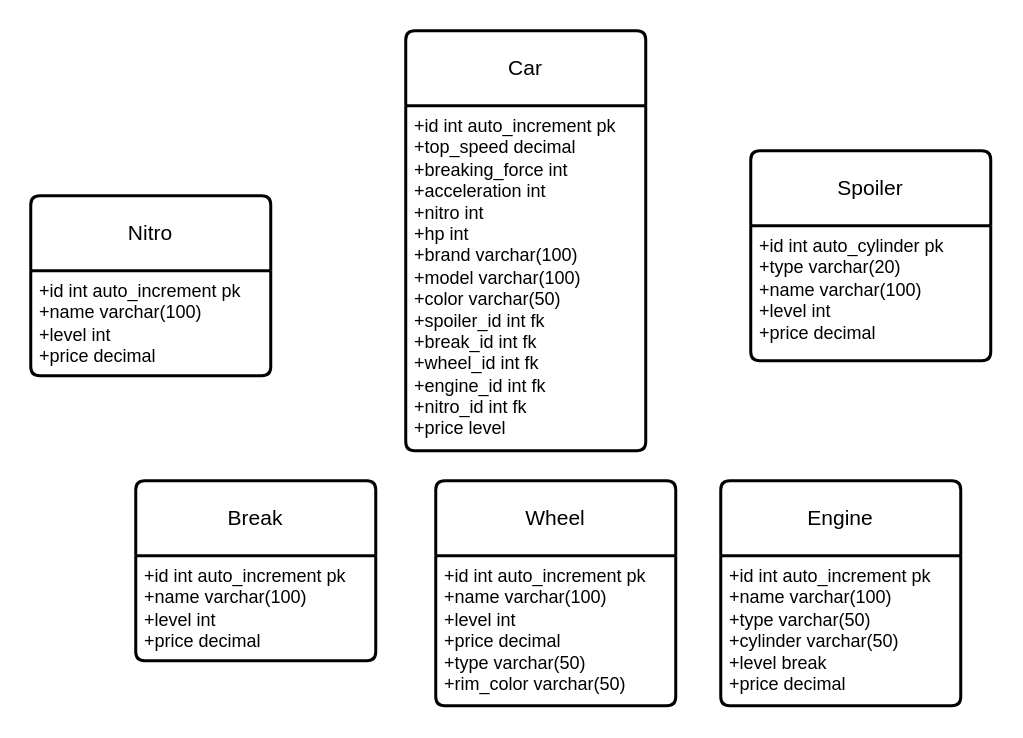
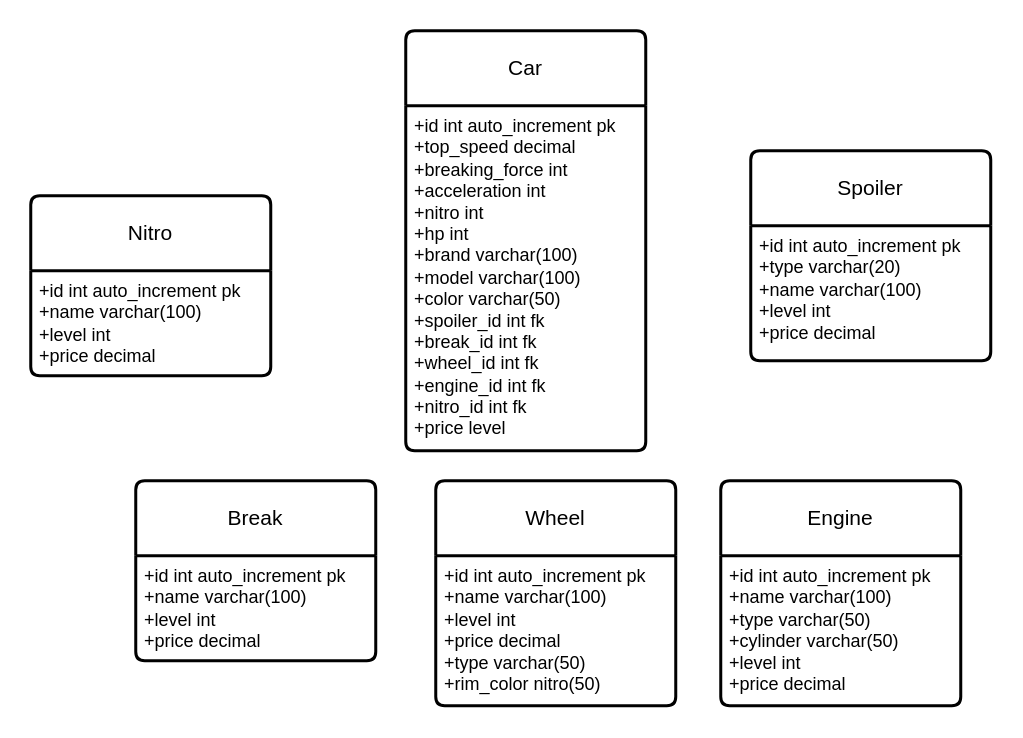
node "+id int auto_cylinder pk +type varchar(20) +name varchar(100) +level int +price decimal": label "+id int auto_cylinder pk +type varchar(20) +name varchar(100) +level int +price decimal" -> "+id int auto_increment pk +type varchar(20) +name varchar(100) +level int +price decimal"
node "+id int auto_increment pk +name varchar(100) +level int +price decimal +type varchar(50) +rim_color varchar(50)": label "+id int auto_increment pk +name varchar(100) +level int +price decimal +type varchar(50) +rim_color varchar(50)" -> "+id int auto_increment pk +name varchar(100) +level int +price decimal +type varchar(50) +rim_color nitro(50)"
node "+id int auto_increment pk +name varchar(100) +type varchar(50) +cylinder varchar(50) +level break +price decimal": label "+id int auto_increment pk +name varchar(100) +type varchar(50) +cylinder varchar(50) +level break +price decimal" -> "+id int auto_increment pk +name varchar(100) +type varchar(50) +cylinder varchar(50) +level int +price decimal"
